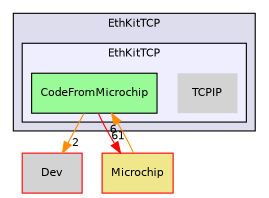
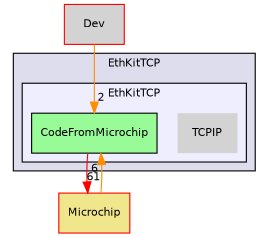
edge "CodeFromMicrochip" -> "Dev": reversed
